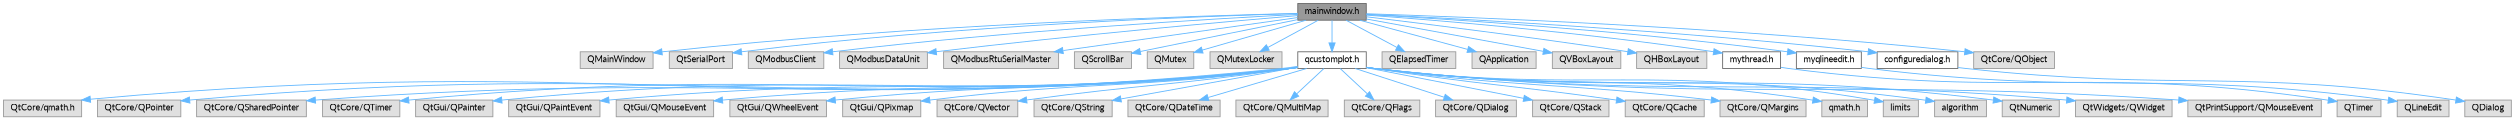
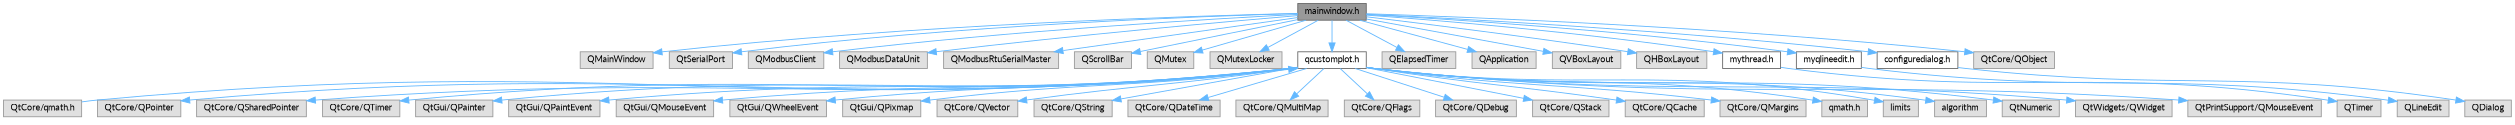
edge "qcustomplot.h" -> "QtCore/qmath.h": reversed
node "QtCore/QDialog": label "QtCore/QDialog" -> "QtCore/QDebug"
